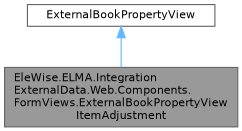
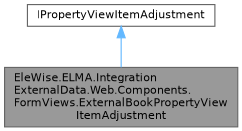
node "ExternalBookPropertyView": label "ExternalBookPropertyView" -> "IPropertyViewItemAdjustment"
